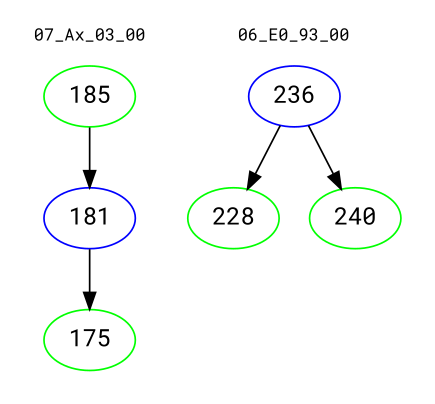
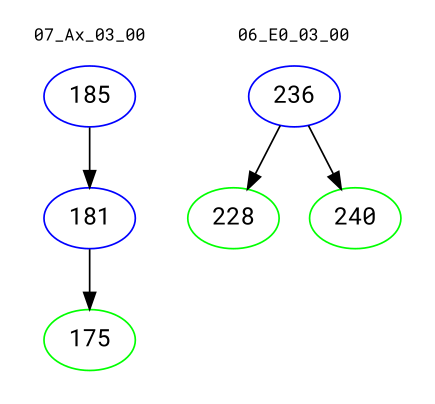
cluster "06_E0_93_00": label "06_E0_93_00" -> "06_E0_03_00"
node "185": color green -> blue
